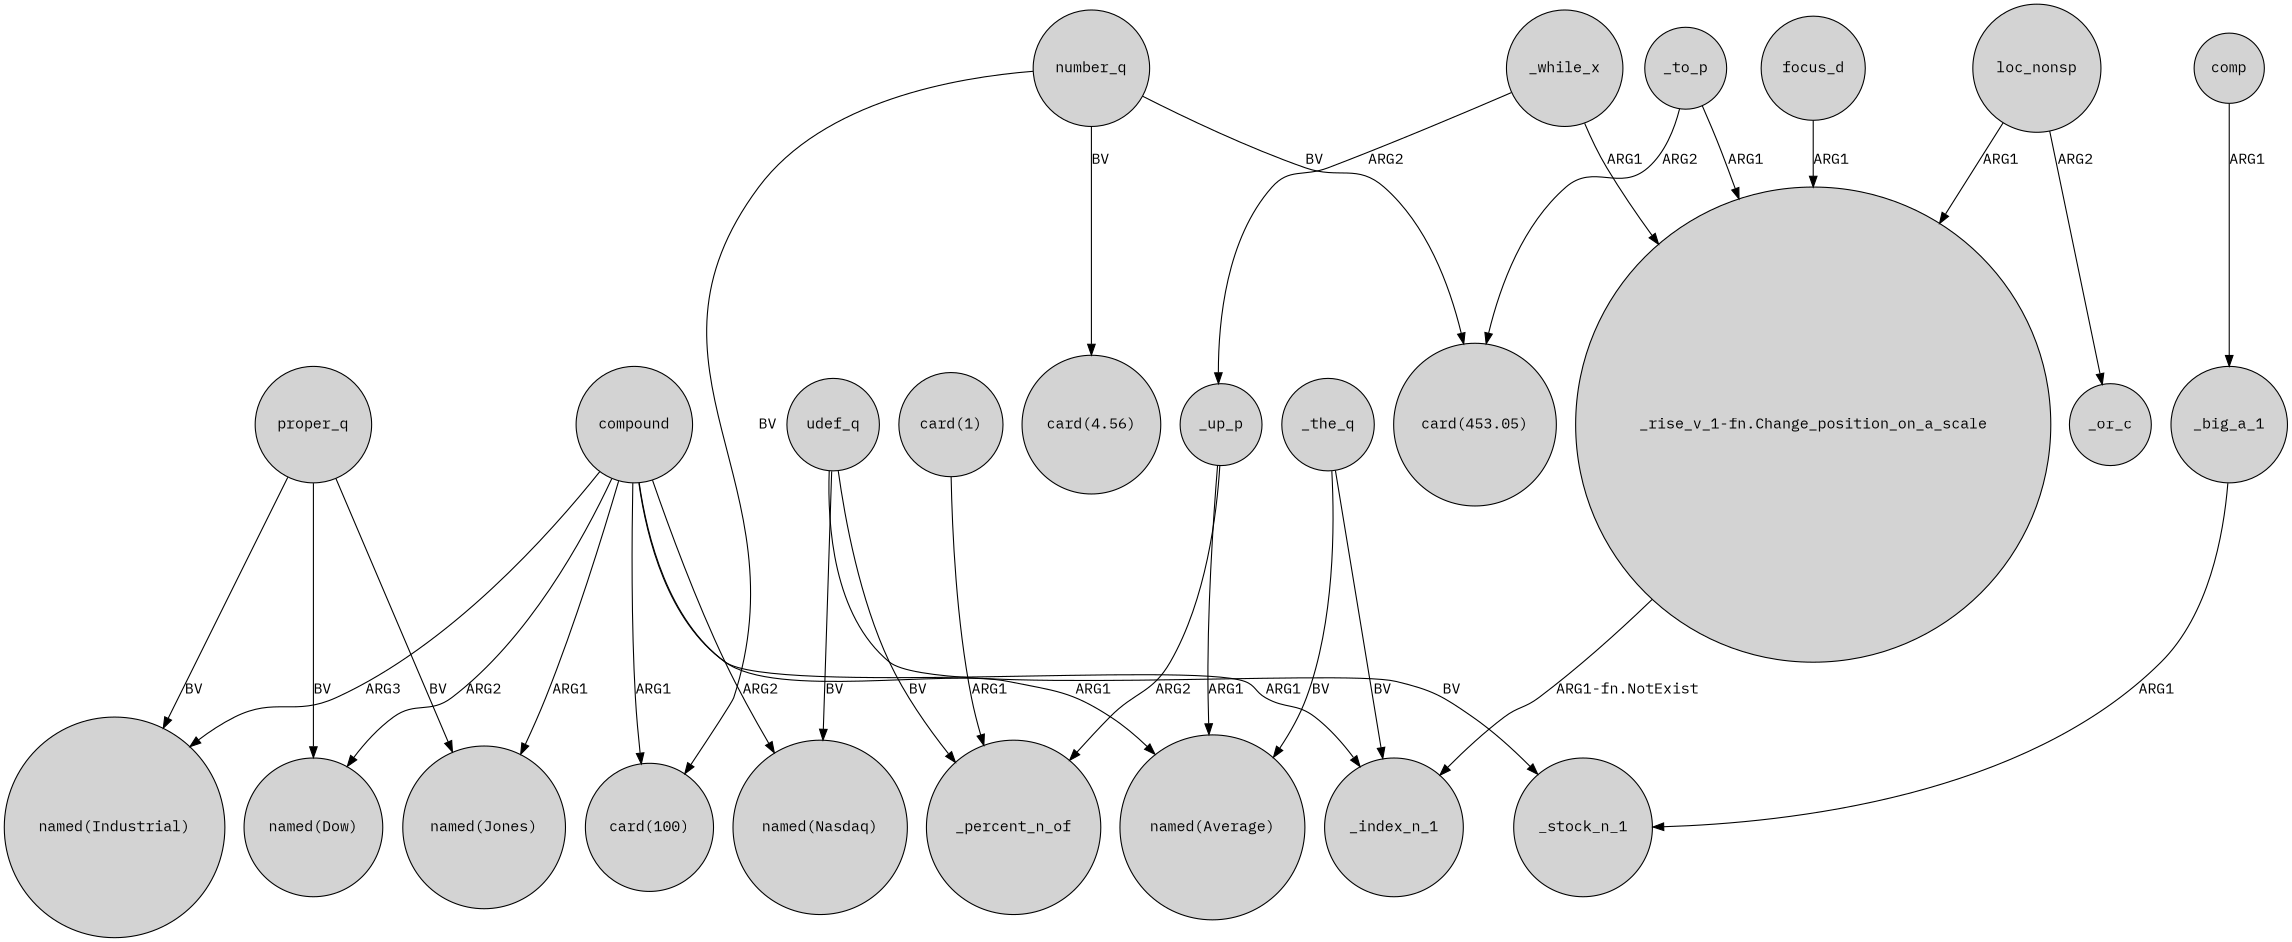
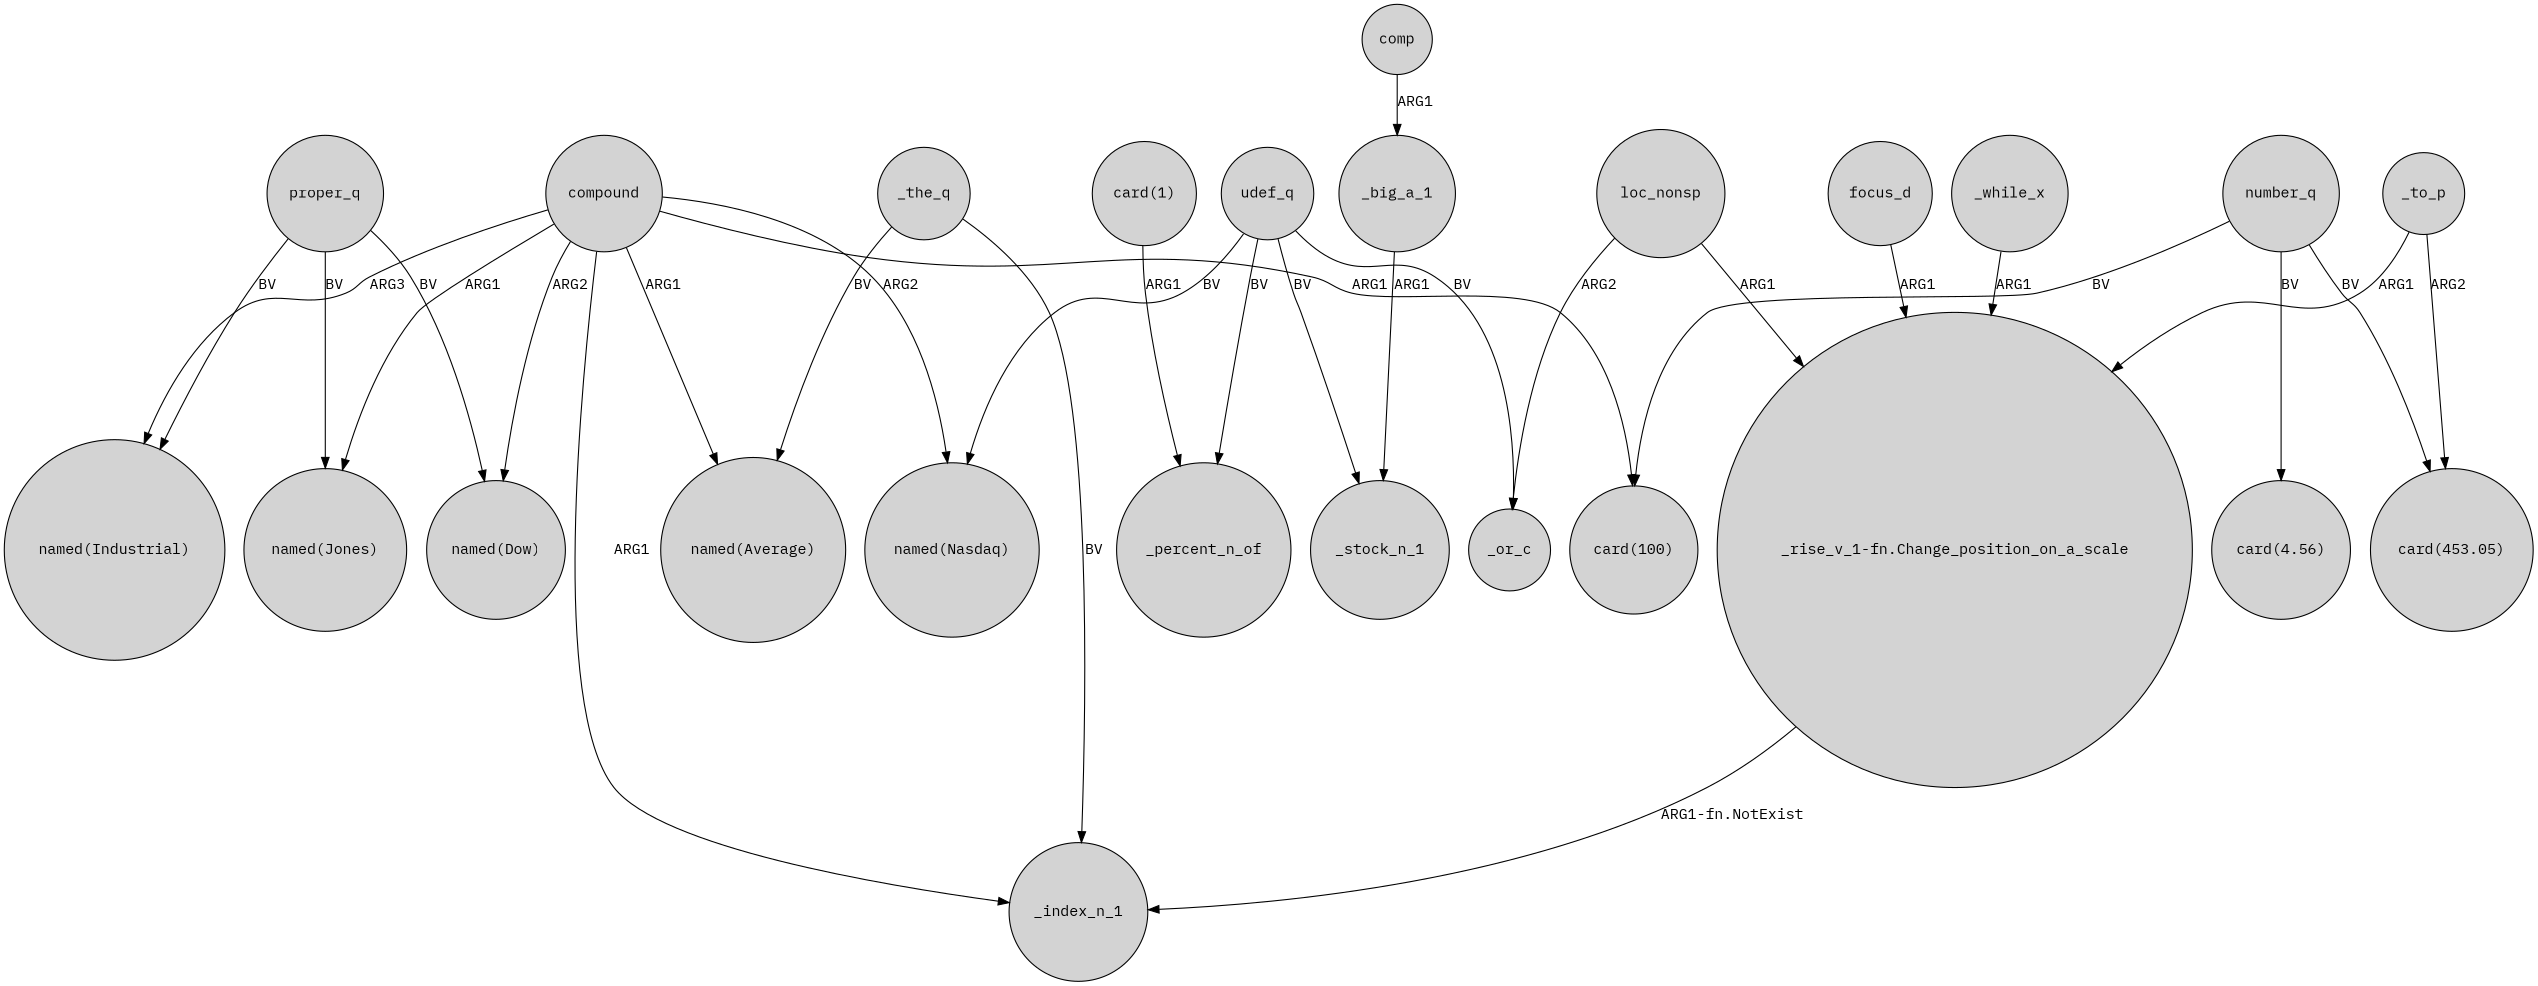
edge "udef_q" -> "_or_c": added, label "BV"
node "_up_p": removed
